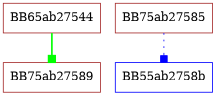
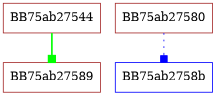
node "BB65ab27544": label "BB65ab27544" -> "BB75ab27544"
node "BB75ab27585": label "BB75ab27585" -> "BB75ab27580"
node "BB55ab2758b": label "BB55ab2758b" -> "BB75ab2758b"
